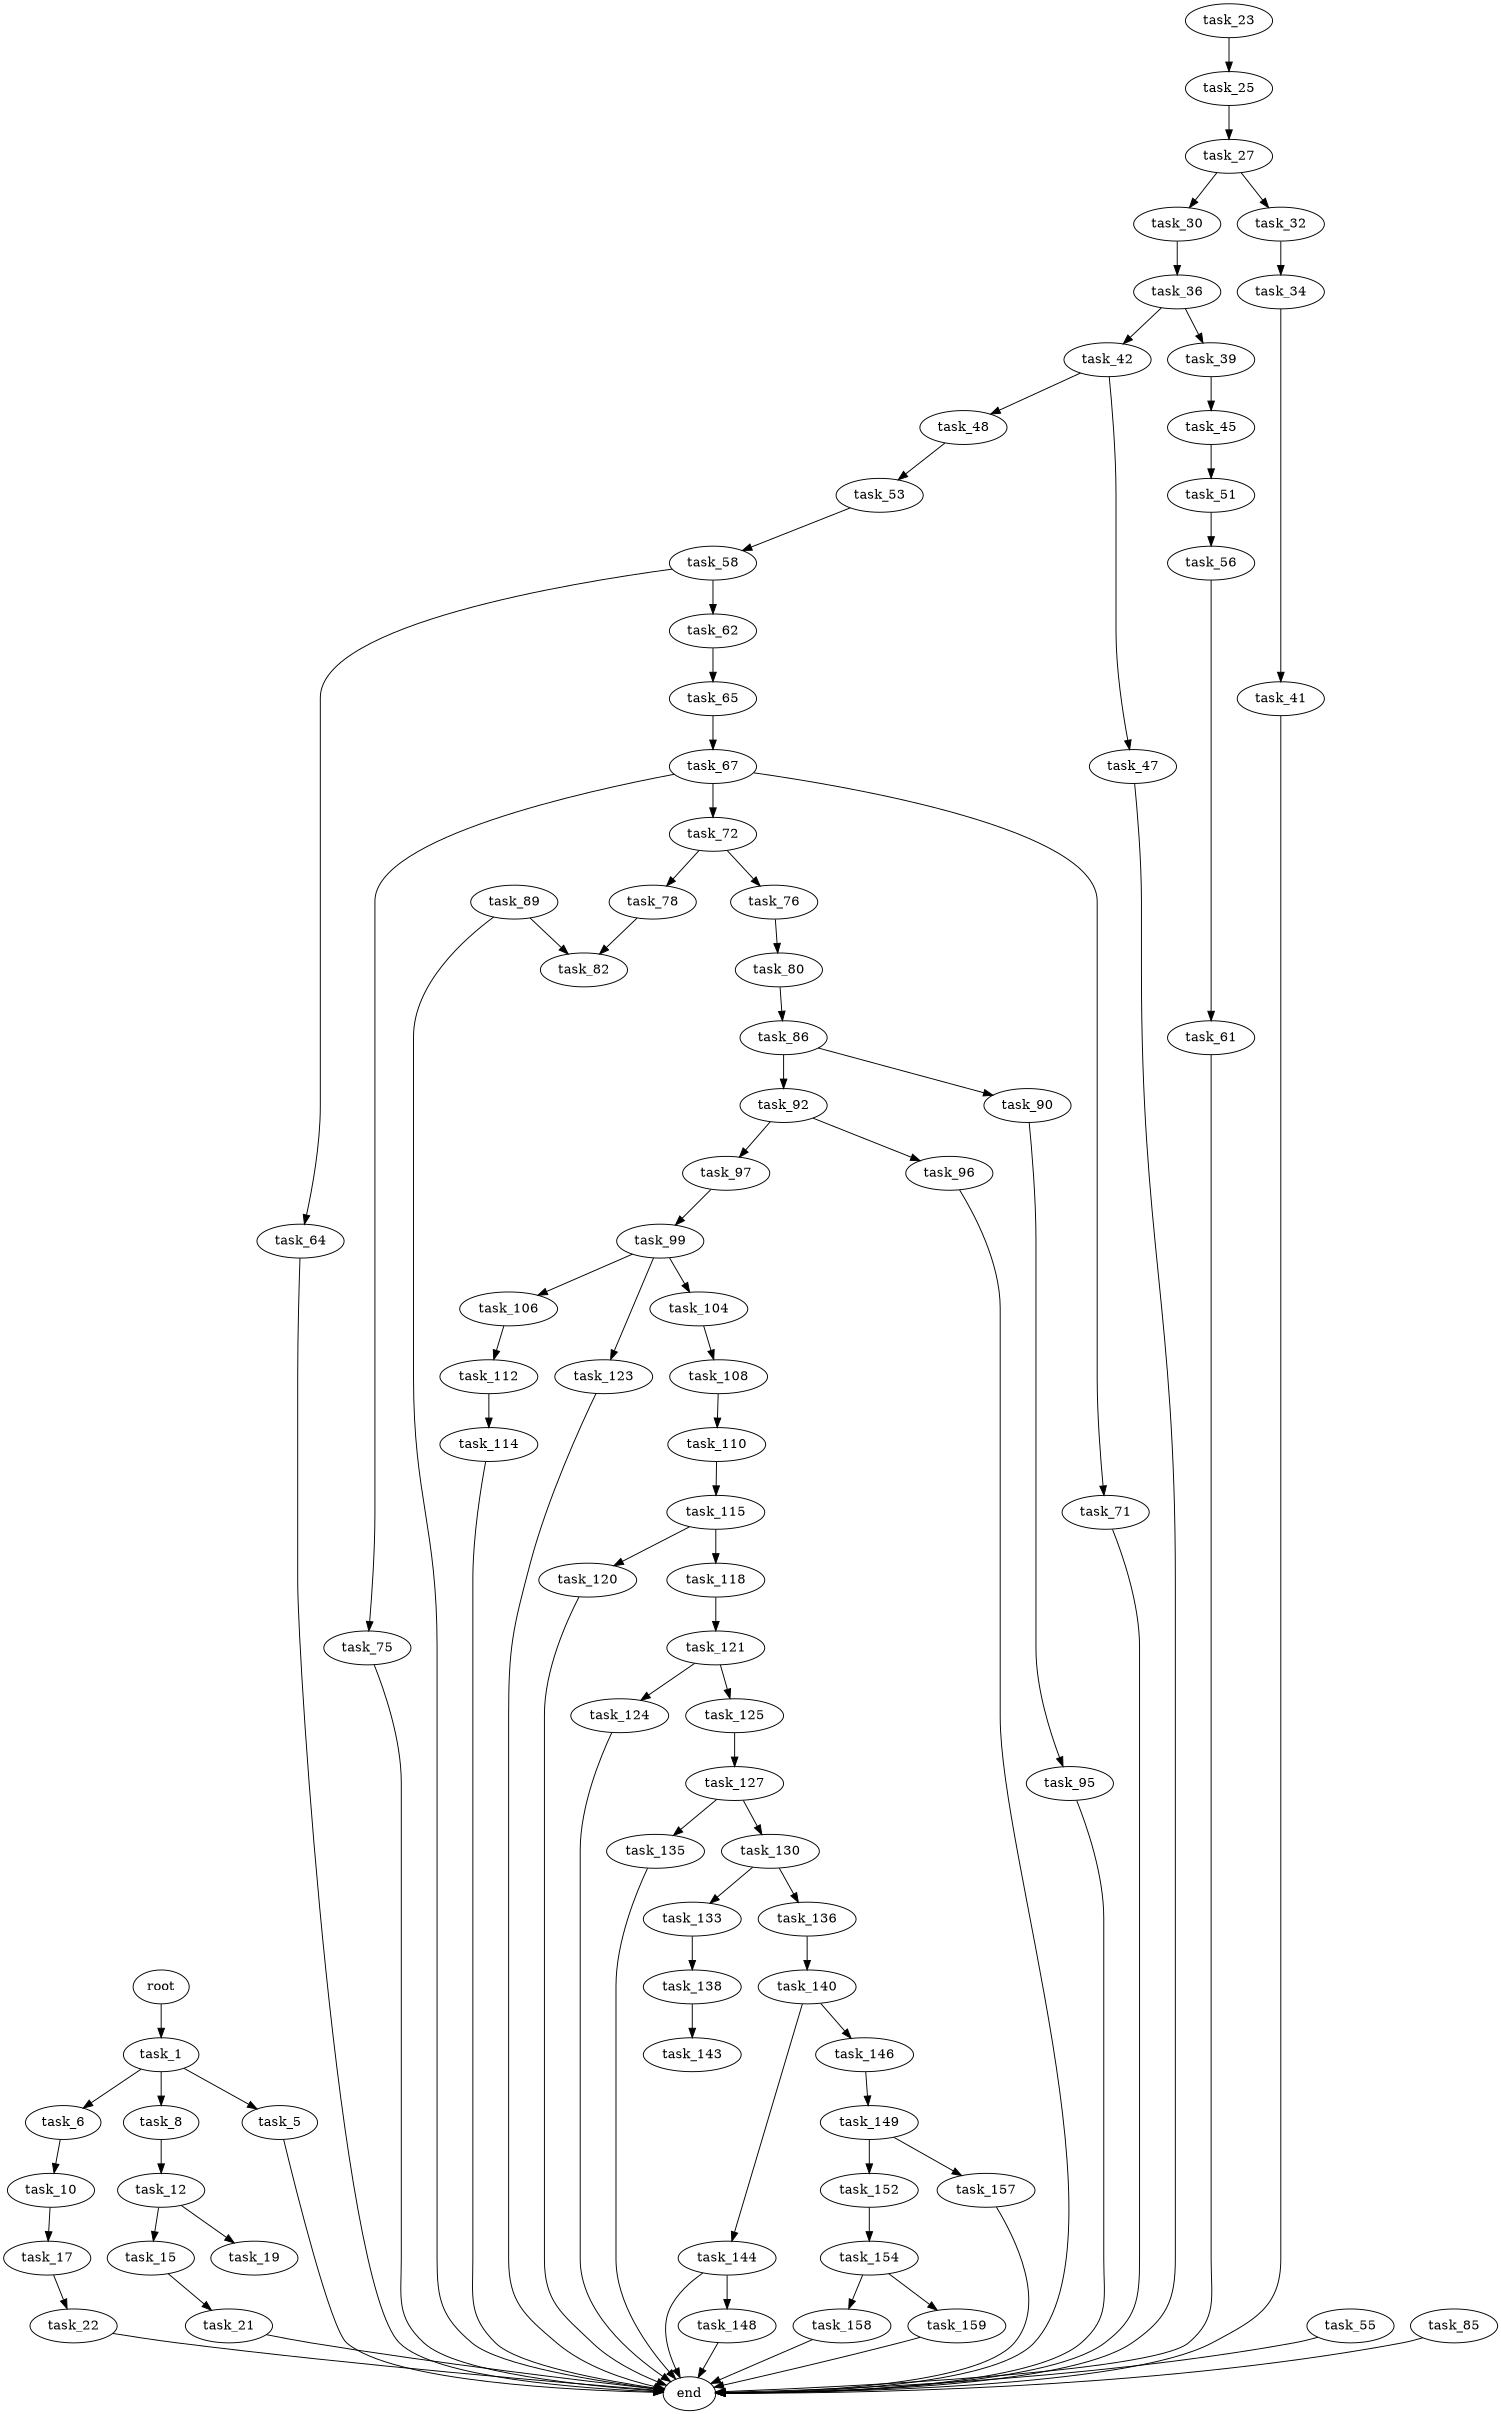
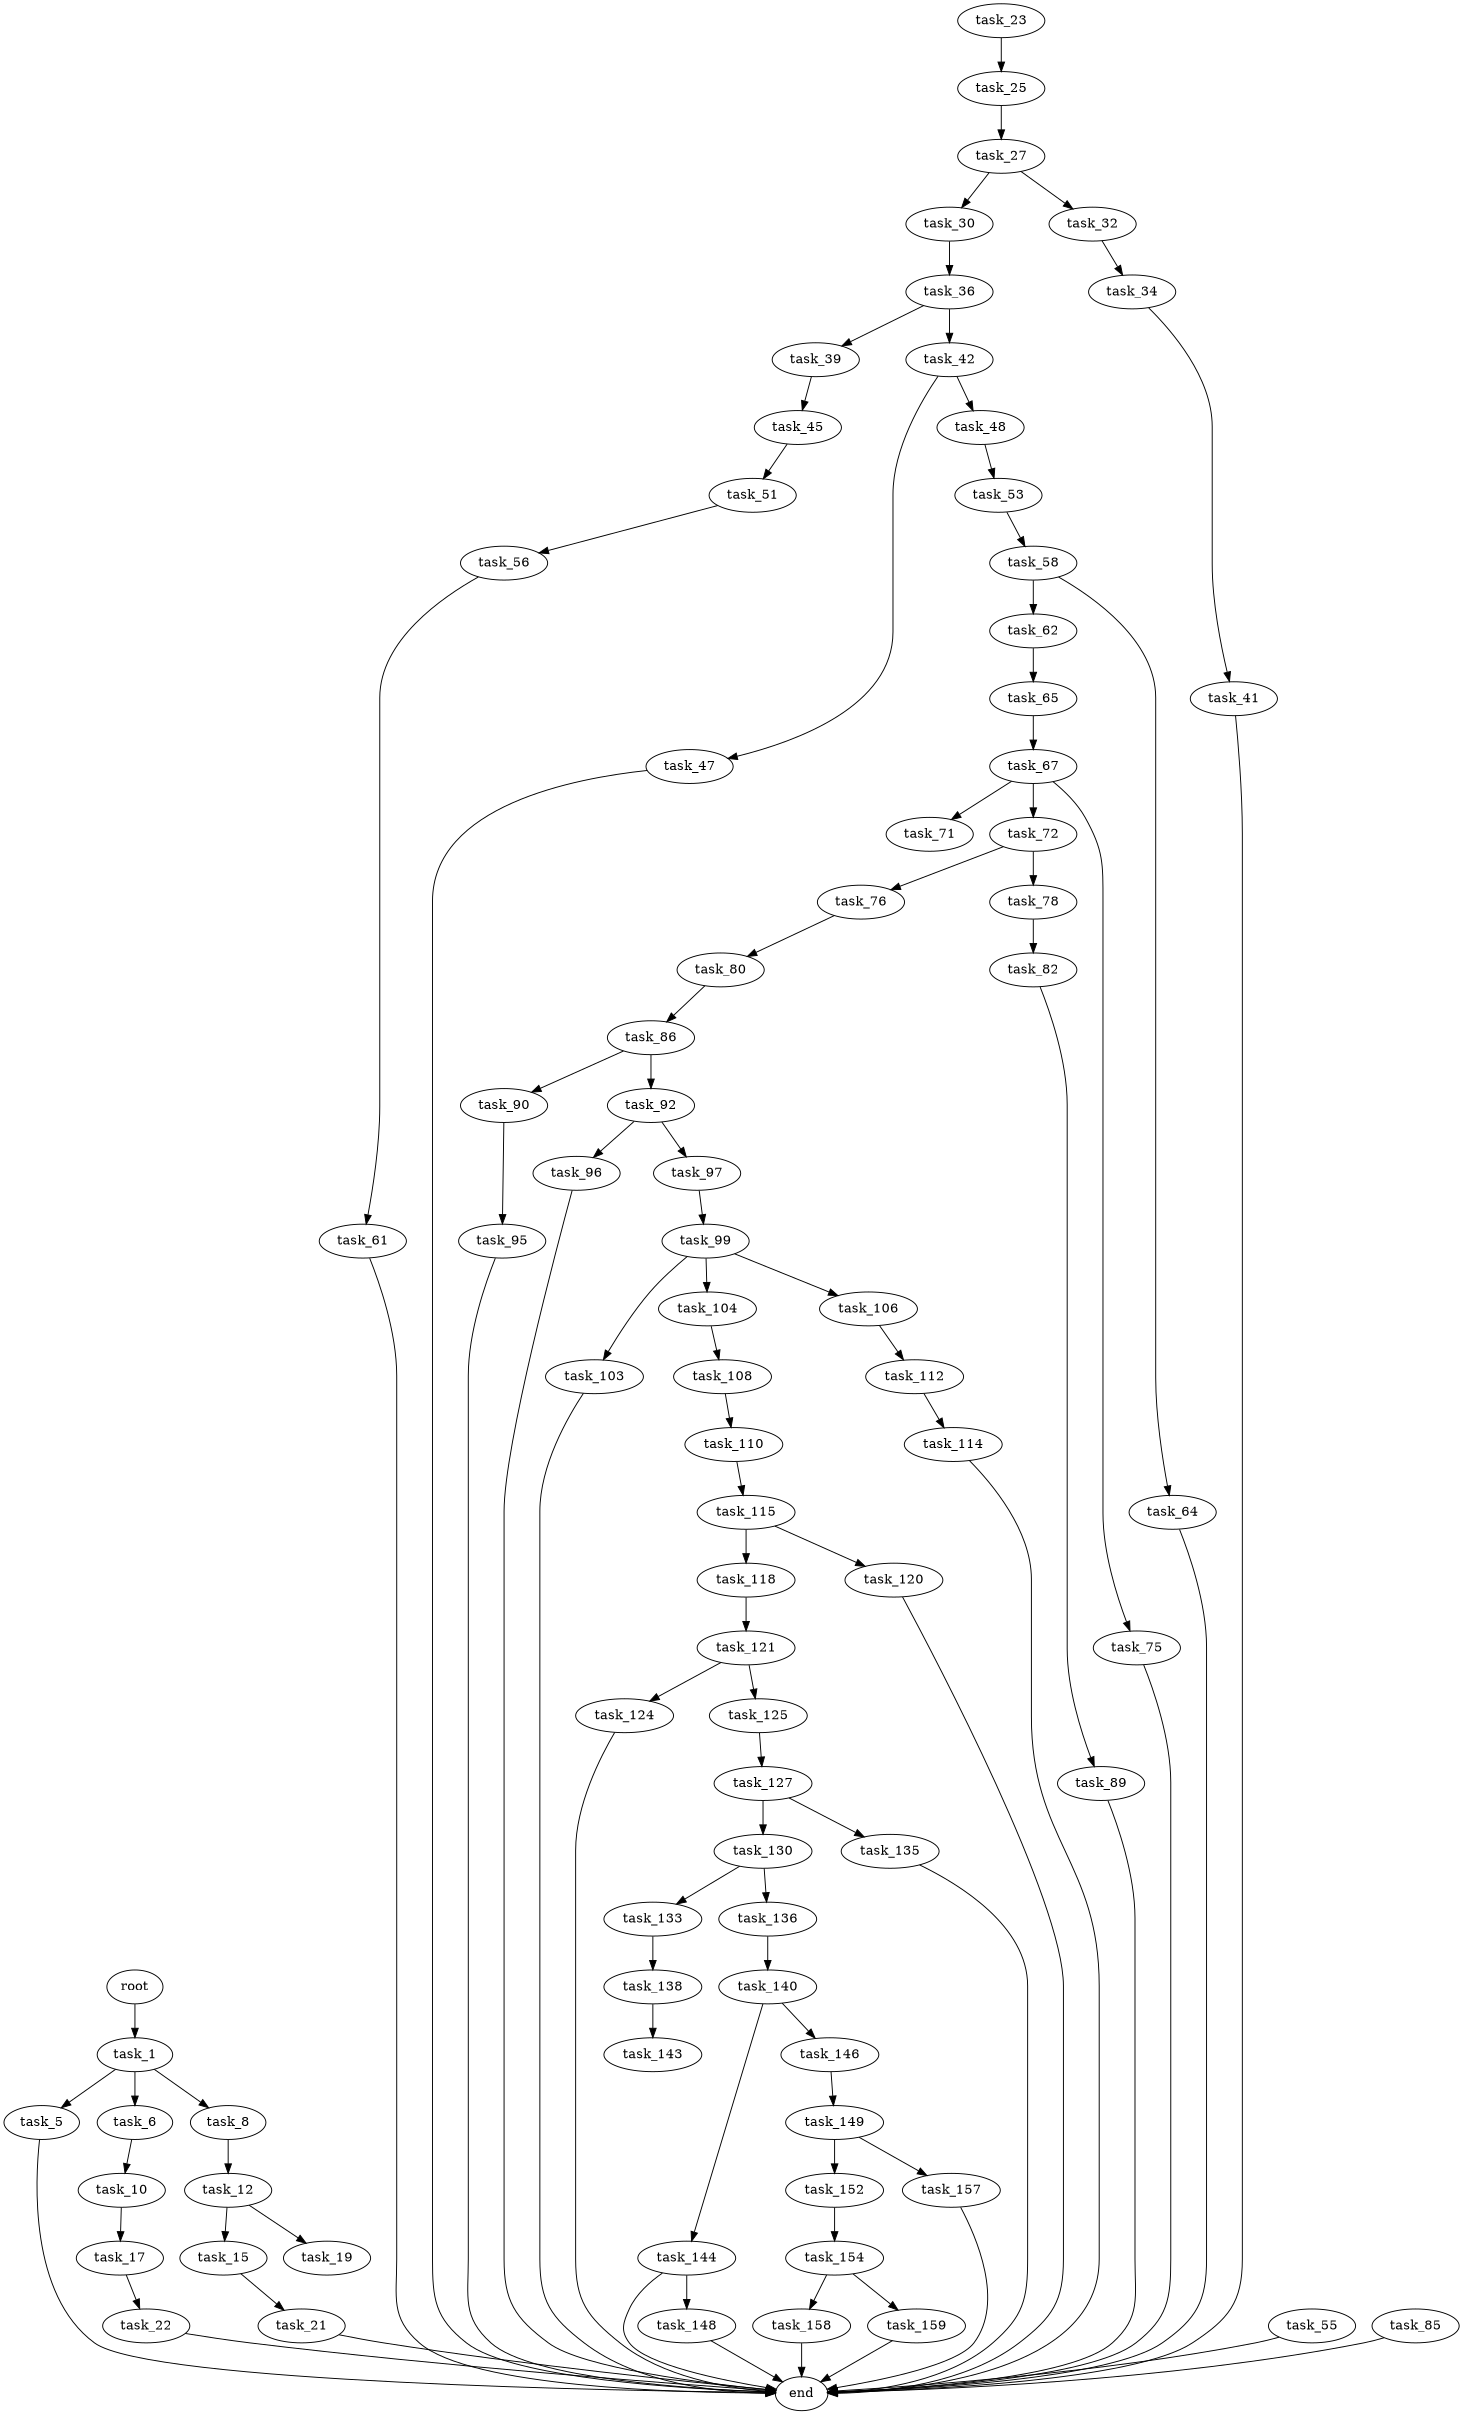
edge "task_89" -> "task_82": reversed
node "task_123": label "task_123" -> "task_103"
edge "task_71" -> "end": removed
